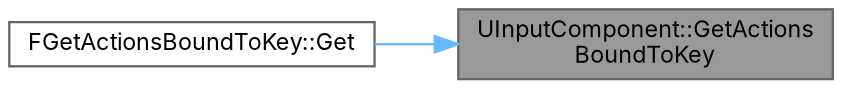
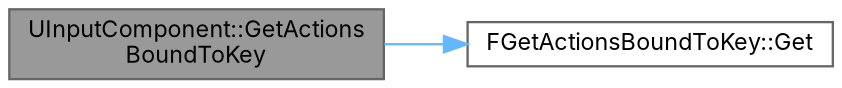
edge "FGetActionsBoundToKey::Get" -> "UInputComponent::GetActions BoundToKey": reversed
